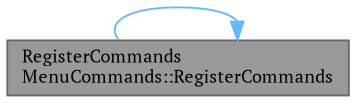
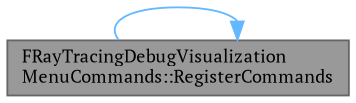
node "RegisterCommands MenuCommands::RegisterCommands": label "RegisterCommands MenuCommands::RegisterCommands" -> "FRayTracingDebugVisualization MenuCommands::RegisterCommands"
